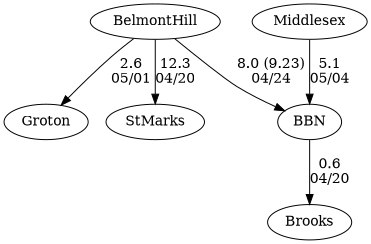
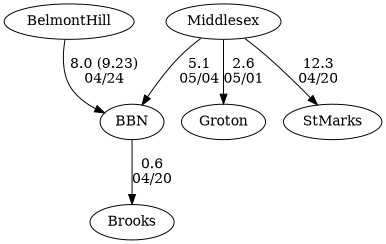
edge "BelmontHill" -> "Groton": now "Middlesex" -> "Groton"
edge "BelmontHill" -> "StMarks": now "Middlesex" -> "StMarks"
